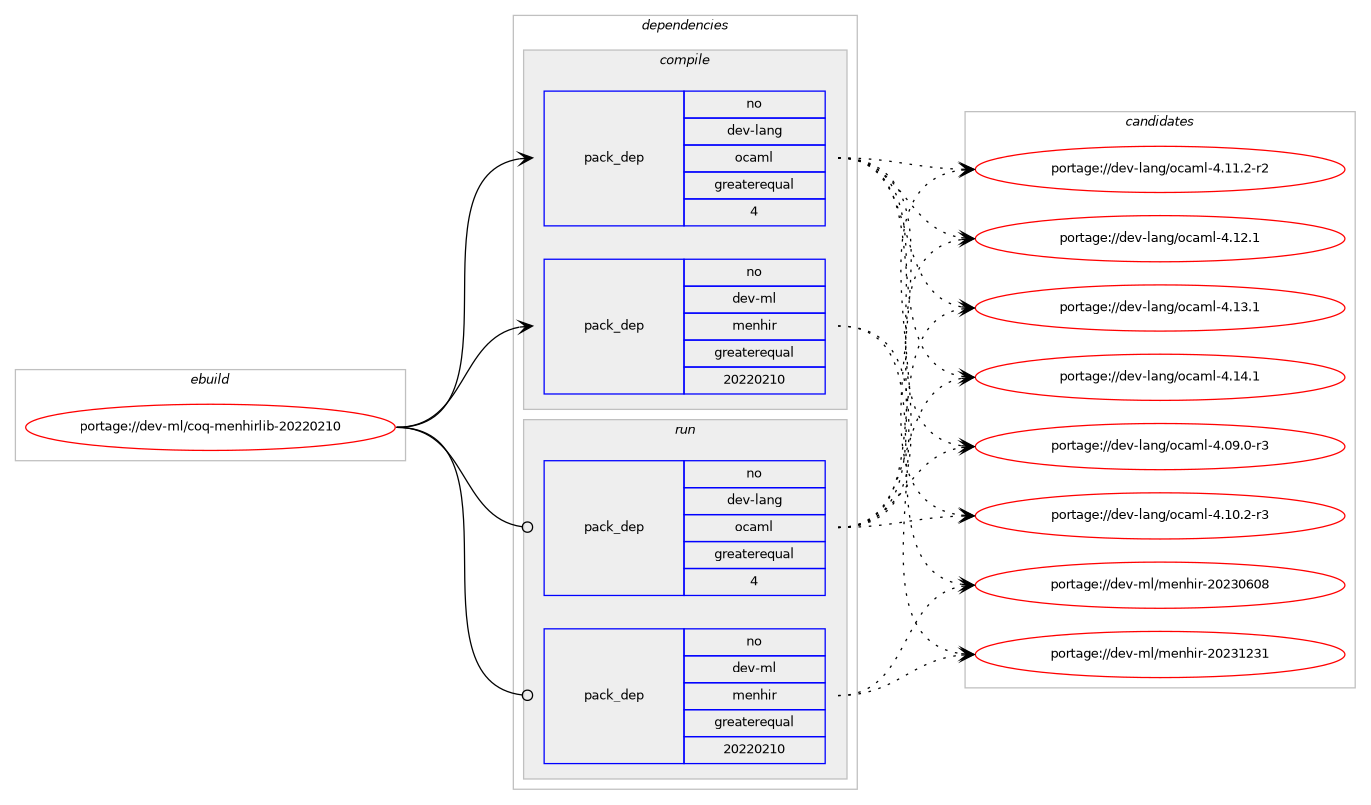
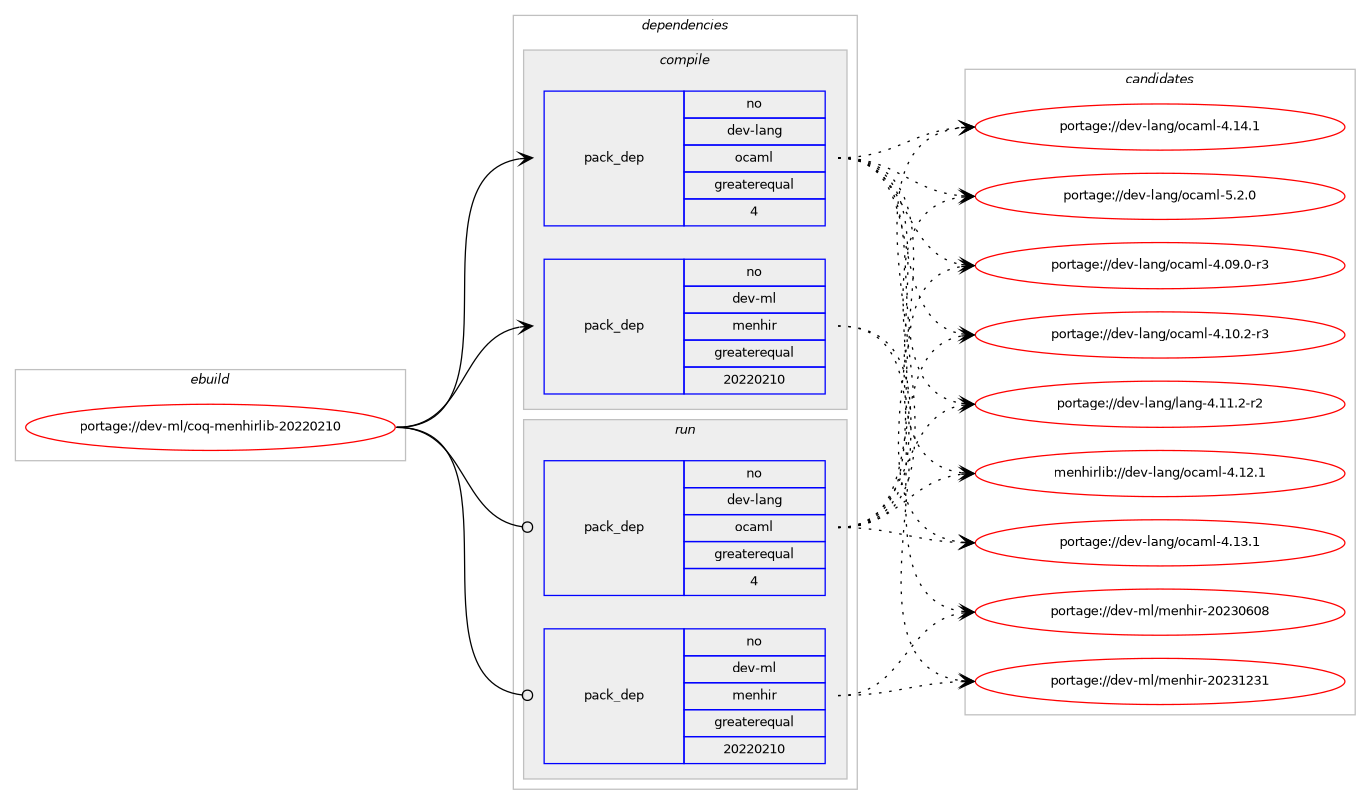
node "portage://dev-lang/ocaml-4.11.2-r2": label "portage://dev-lang/ocaml-4.11.2-r2" -> "portage://dev-lang/lang-4.11.2-r2"
node "portage://dev-lang/ocaml-5.2.0": added
node "portage://dev-lang/ocaml-4.12.1": label "portage://dev-lang/ocaml-4.12.1" -> "menhirlib://dev-lang/ocaml-4.12.1"
